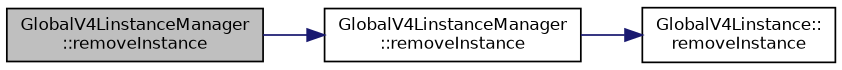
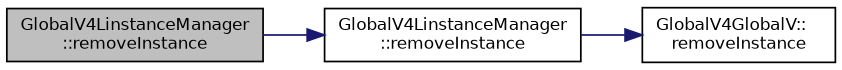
node "GlobalV4Linstance:: removeInstance": label "GlobalV4Linstance:: removeInstance" -> "GlobalV4GlobalV:: removeInstance"
